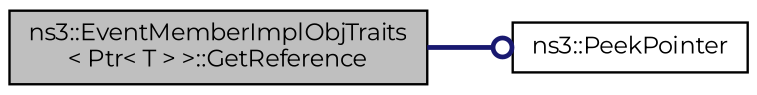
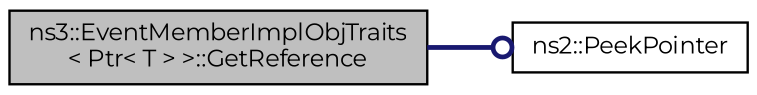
node "ns3::PeekPointer": label "ns3::PeekPointer" -> "ns2::PeekPointer"
